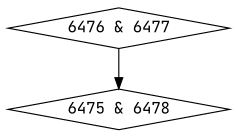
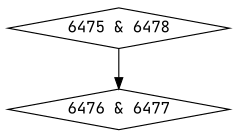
edge "6476 & 6477" -> "6475 & 6478": reversed
